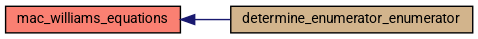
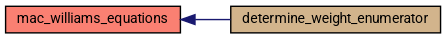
node "determine_enumerator_enumerator": label "determine_enumerator_enumerator" -> "determine_weight_enumerator"
